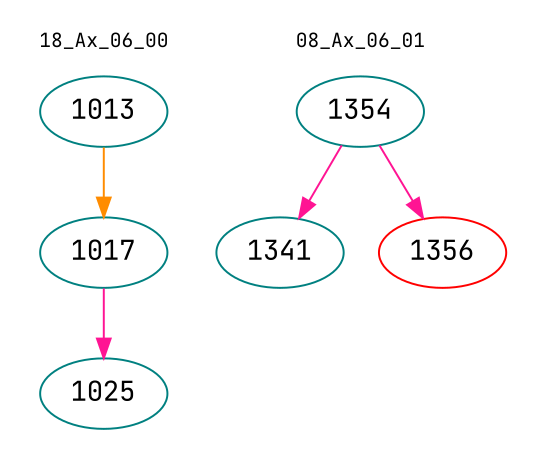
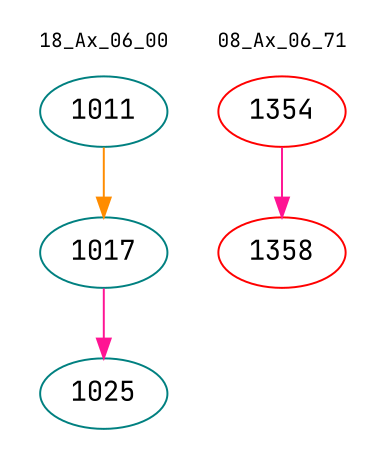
cluster "08_Ax_06_01": label "08_Ax_06_01" -> "08_Ax_06_71"
node "1013": label "1013" -> "1011"
node "1354": color teal -> red
node "1341": removed
node "1356": label "1356" -> "1358"
